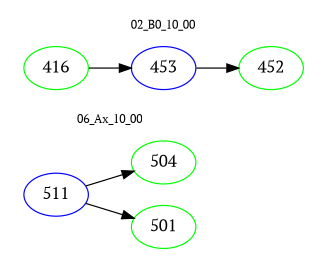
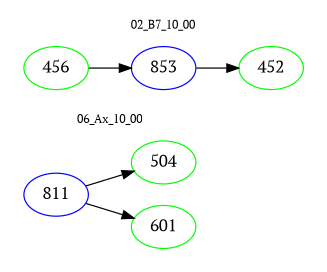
cluster "02_B0_10_00": label "02_B0_10_00" -> "02_B7_10_00"
node "416": label "416" -> "456"
node "453": label "453" -> "853"
node "511": label "511" -> "811"
node "501": label "501" -> "601"
